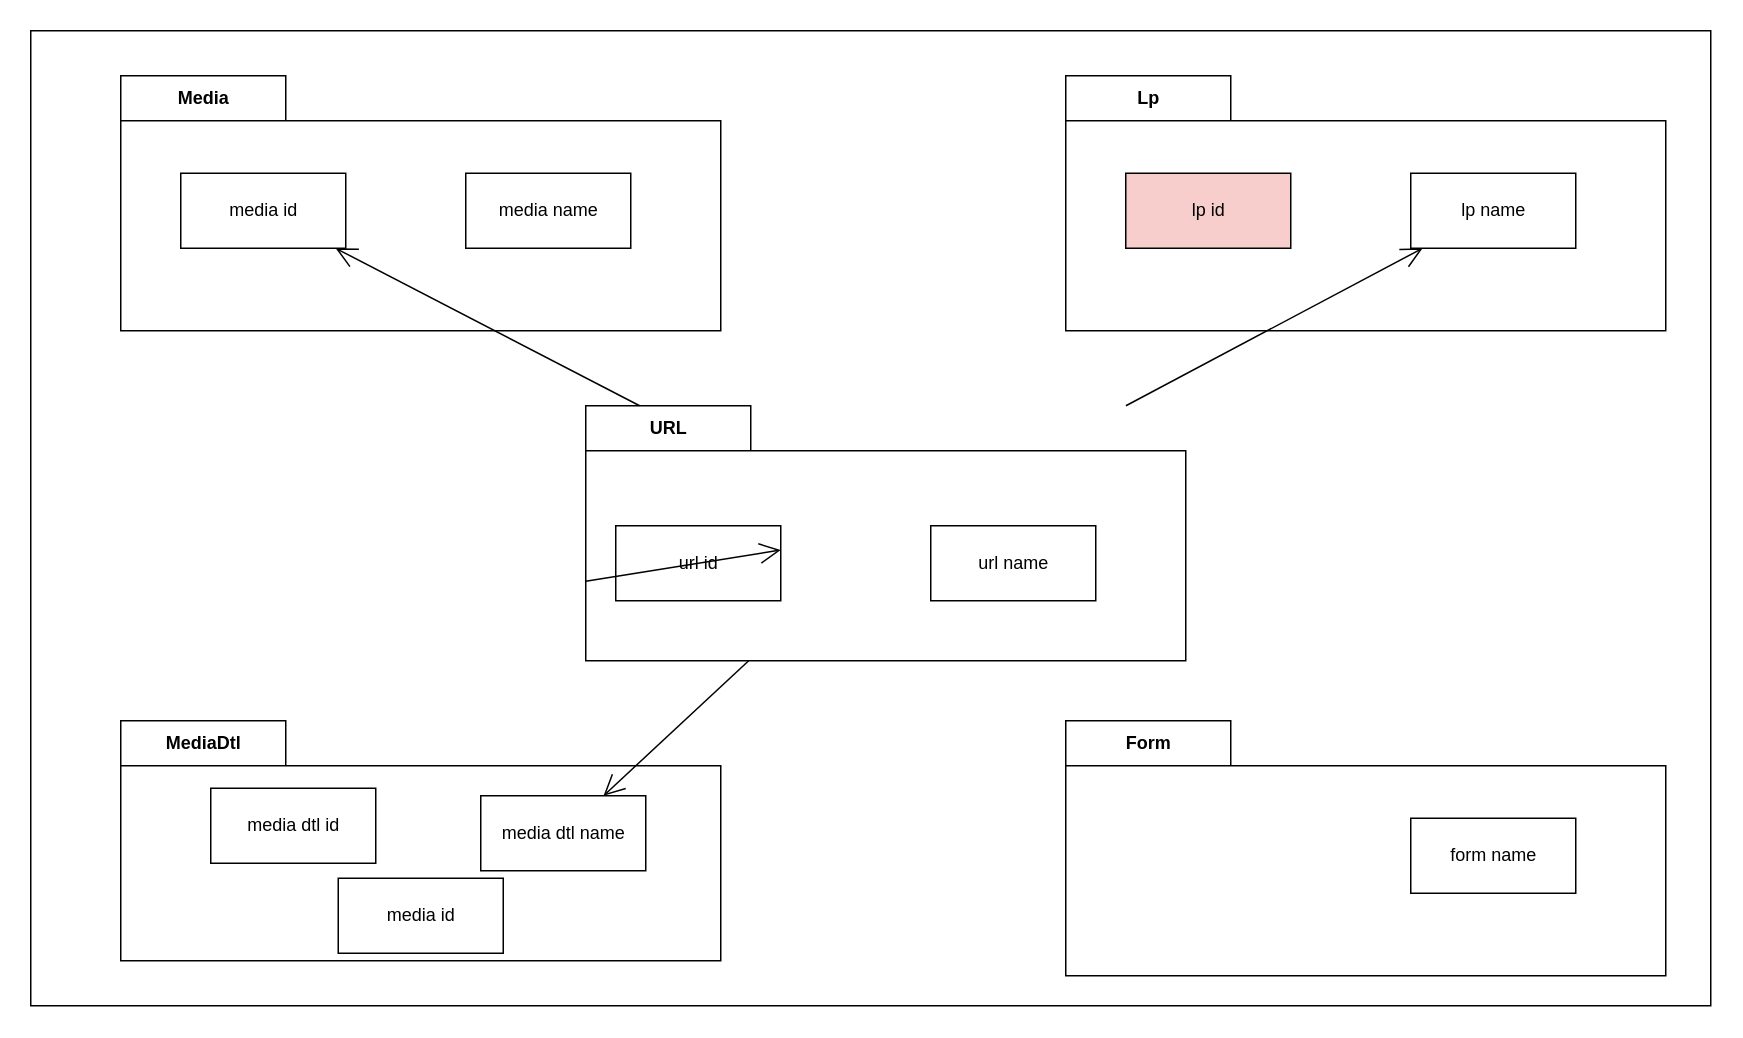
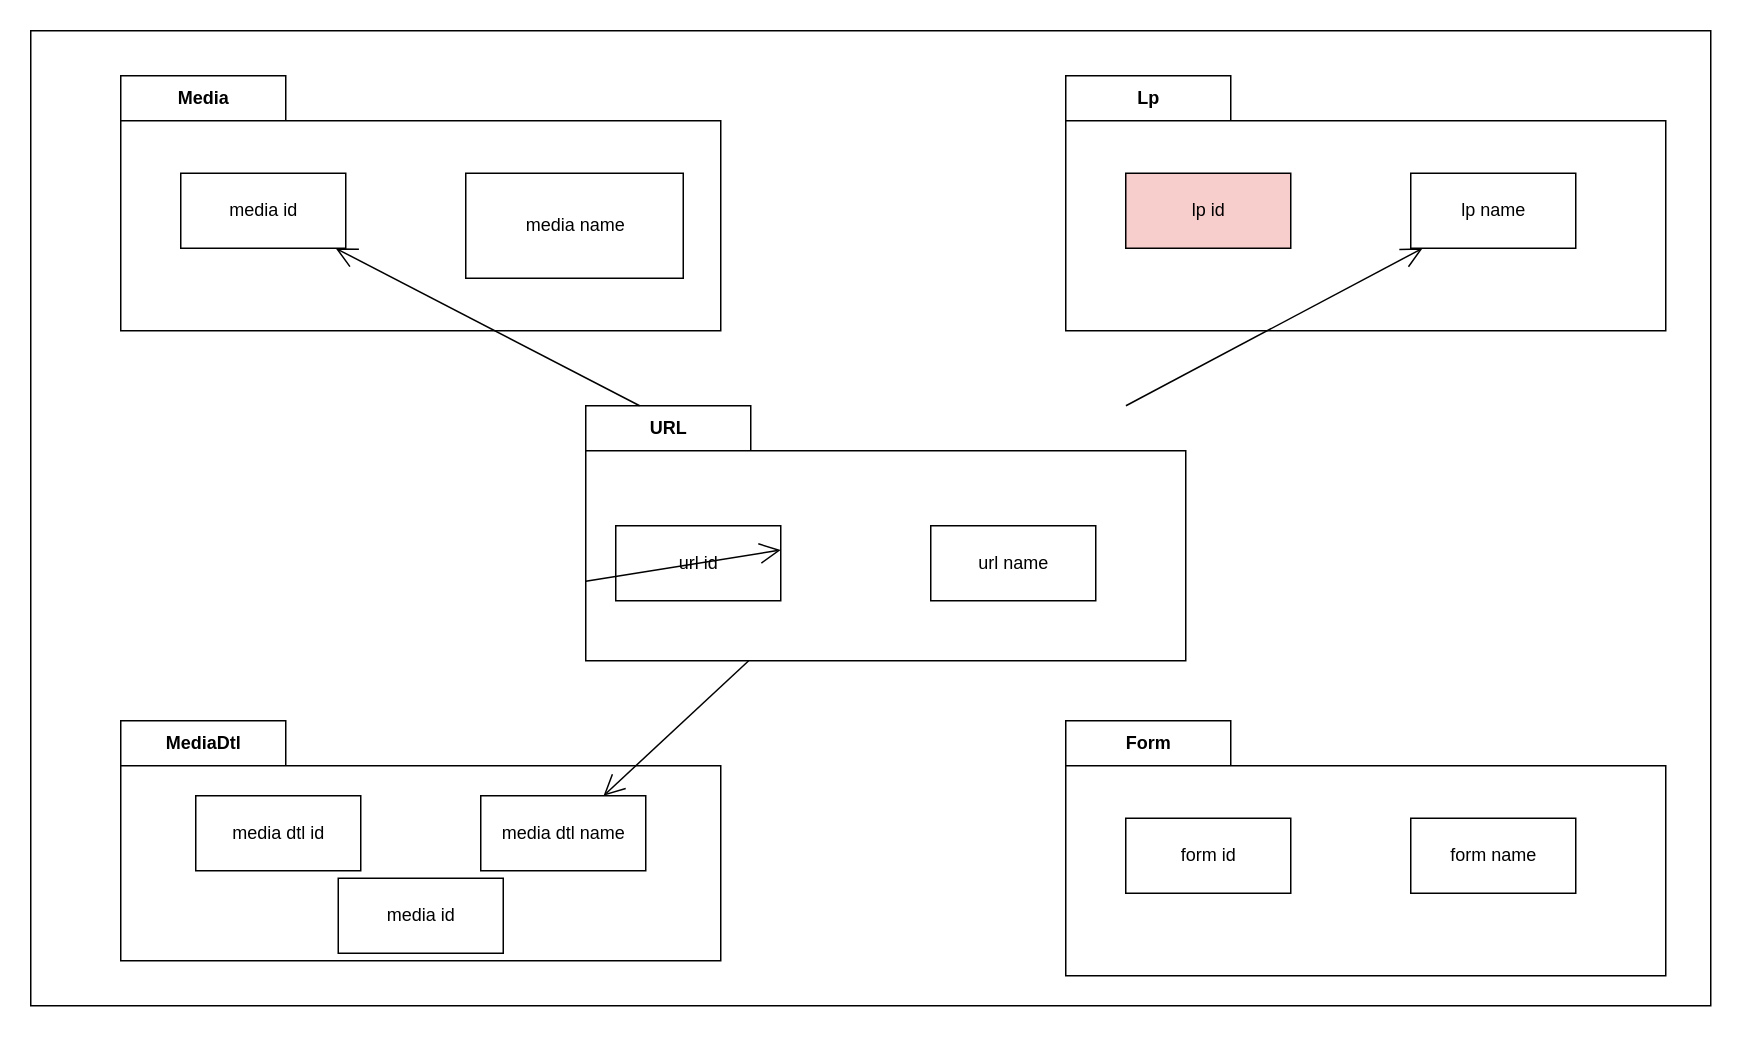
node "media name": size 165x75 -> 218x105
node "media dtl id": moved (293, 826) -> (278, 833)
node "form id": added
